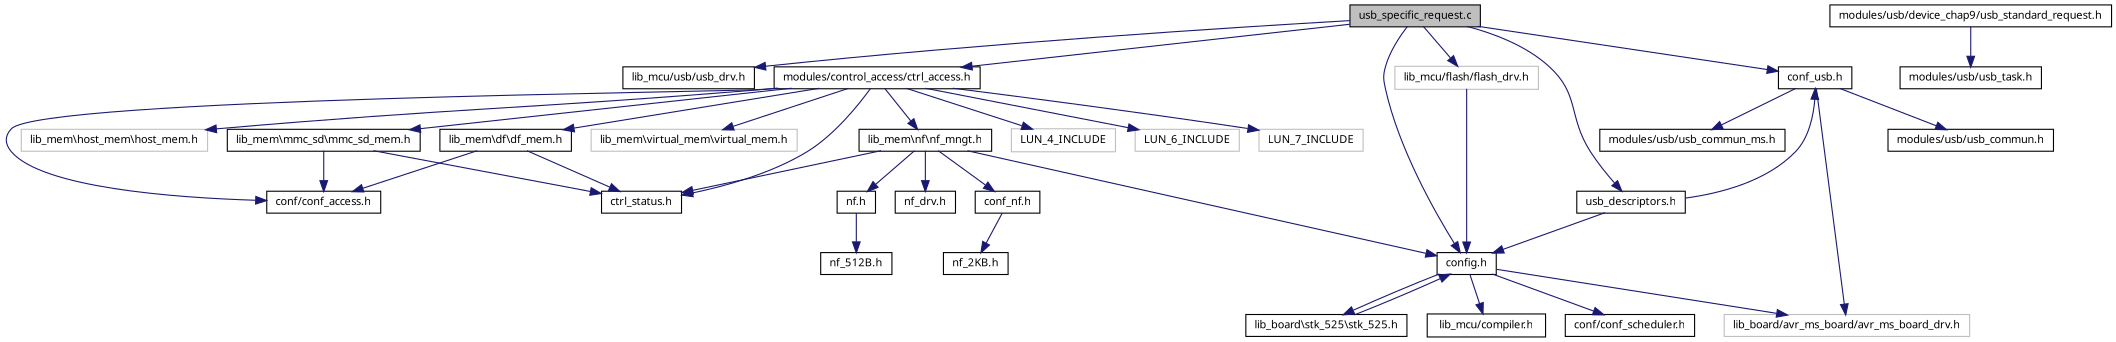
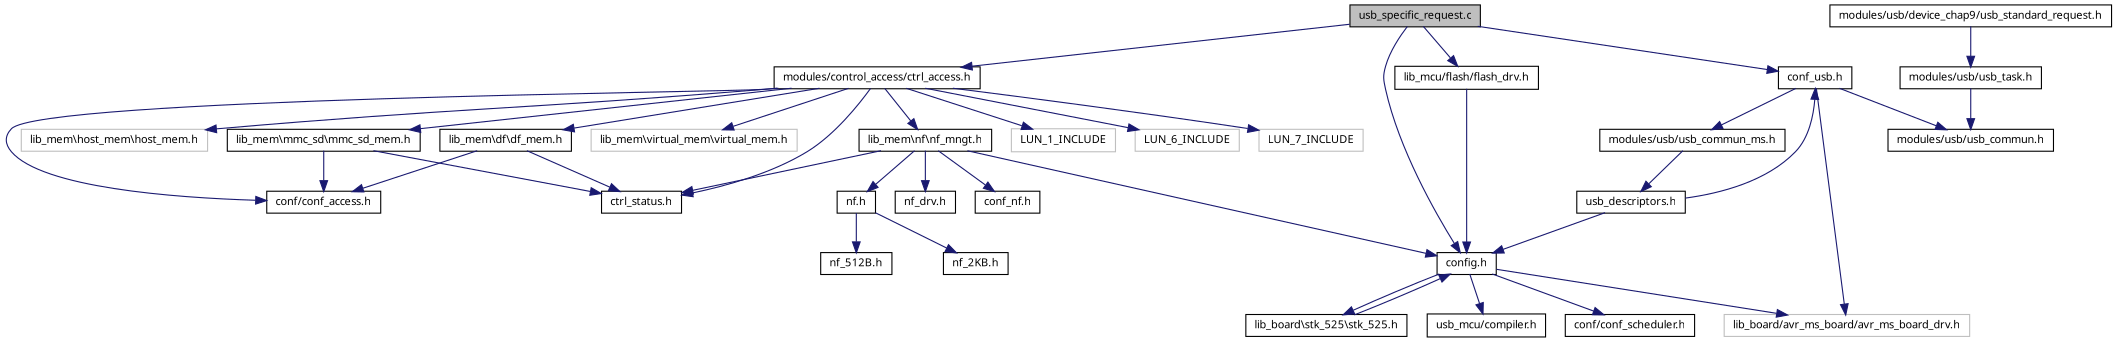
node "lib_mcu/usb/usb_drv.h": removed
node "lib_mcu/flash/flash_drv.h": color grey75 -> black
edge "usb_specific_request.c" -> "usb_descriptors.h": now "modules/usb/usb_commun_ms.h" -> "usb_descriptors.h"
edge "modules/usb/usb_task.h" -> "modules/usb/usb_commun.h": added
node "LUN_4_INCLUDE": label "LUN_4_INCLUDE" -> "LUN_1_INCLUDE"
edge "conf_nf.h" -> "nf_2KB.h": now "nf.h" -> "nf_2KB.h"
node "lib_mcu/compiler.h": label "lib_mcu/compiler.h" -> "usb_mcu/compiler.h"
